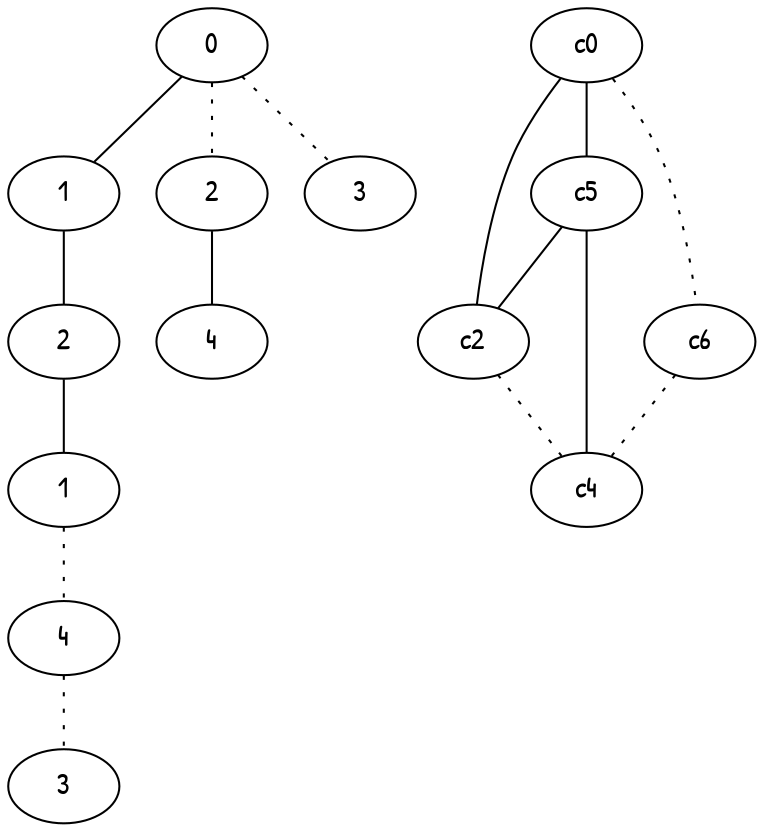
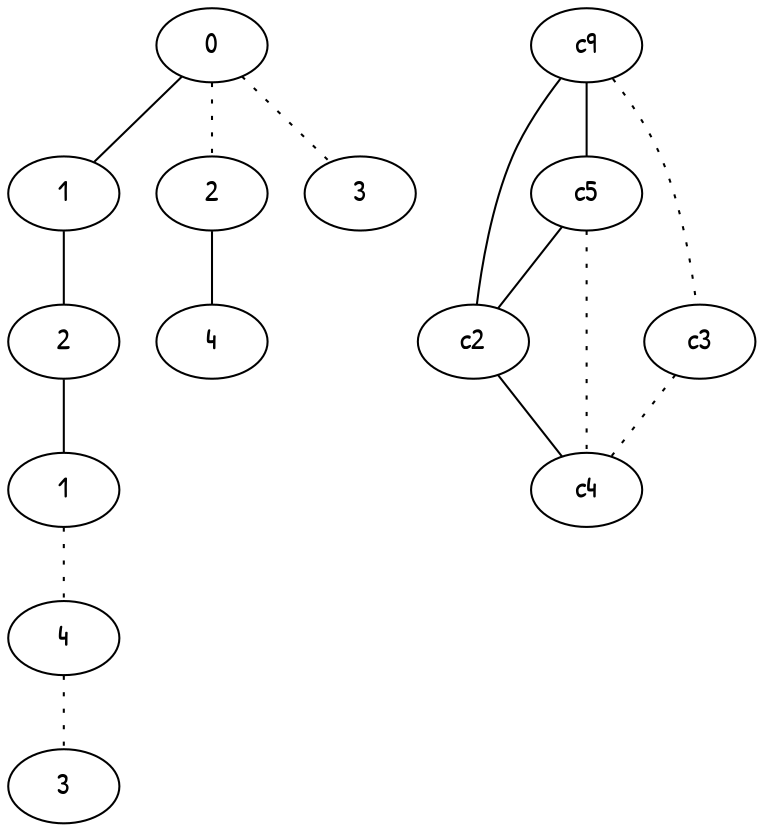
node "c0": label "c0" -> "c9"
edge "c5" -- "c4": style solid -> dotted
node "c6": label "c6" -> "c3"
edge "c2" -- "c4": style dotted -> solid
